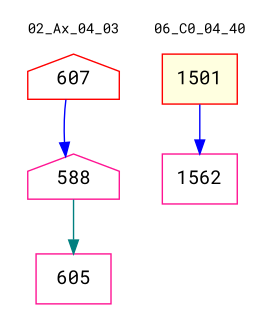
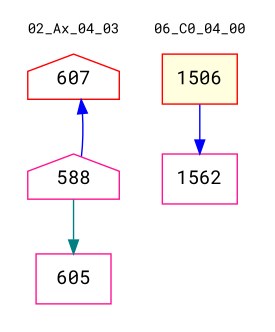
cluster "06_C0_04_40": label "06_C0_04_40" -> "06_C0_04_00"
node "1501": label "1501" -> "1506"
edge "607" -> "588": reversed
